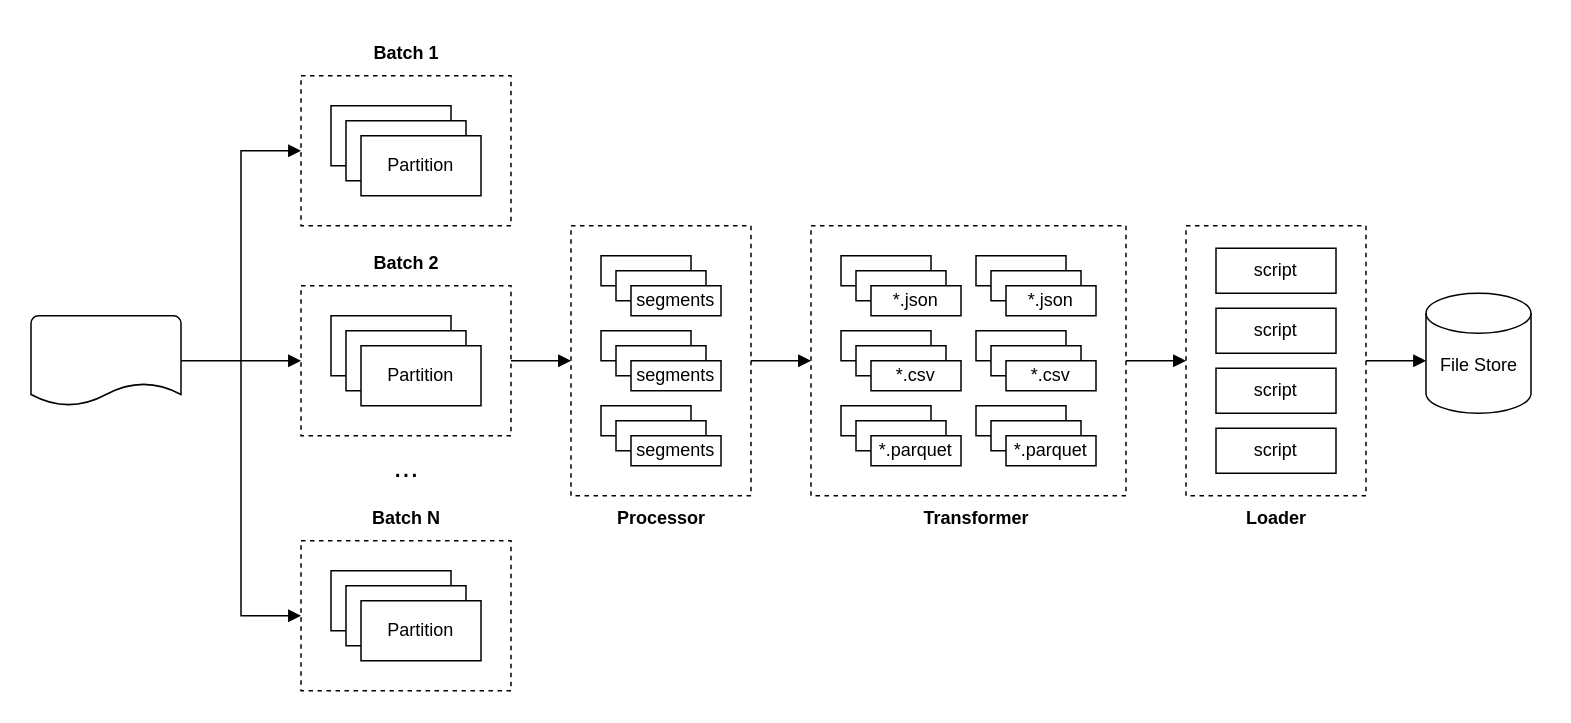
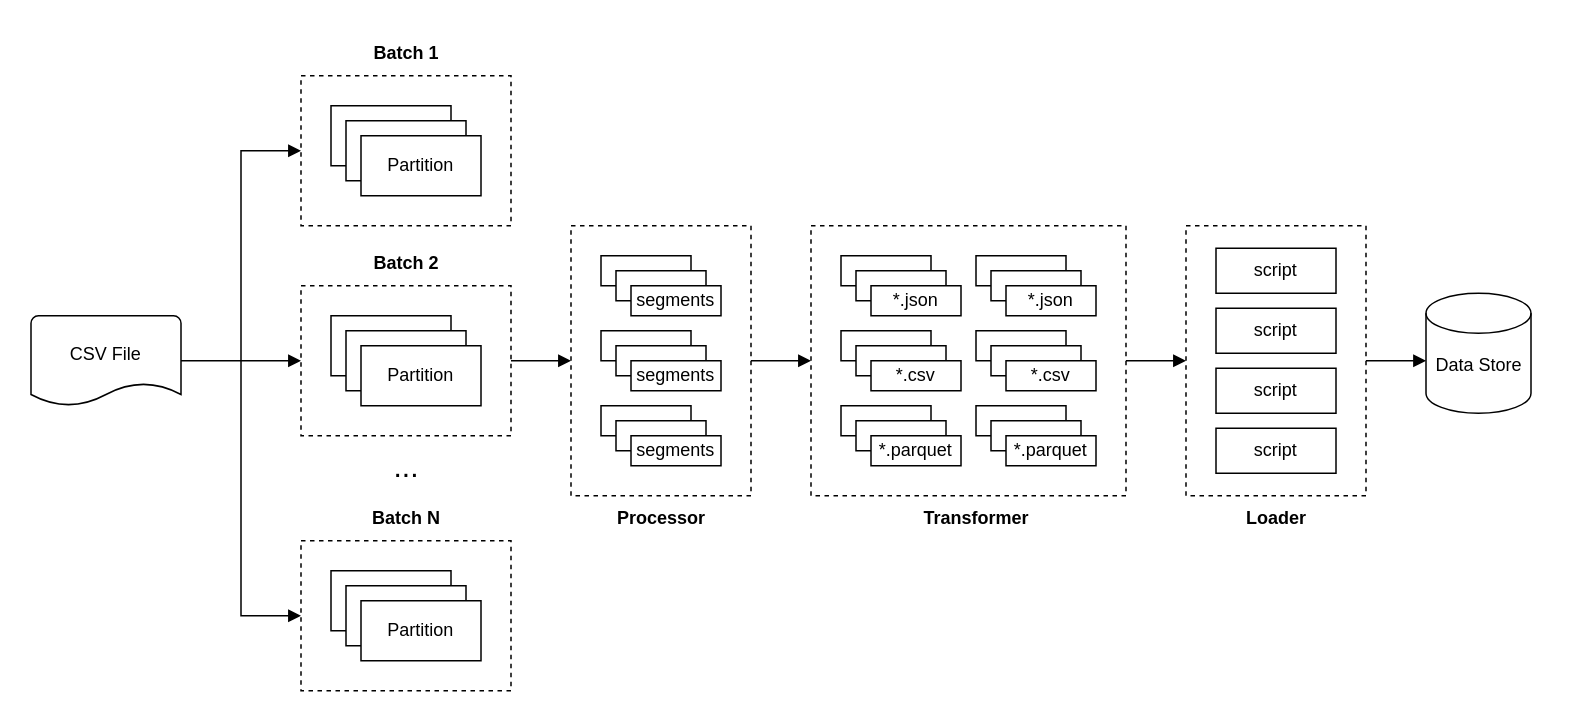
node "CSV File": added
node "File Store": label "File Store" -> "Data Store"
